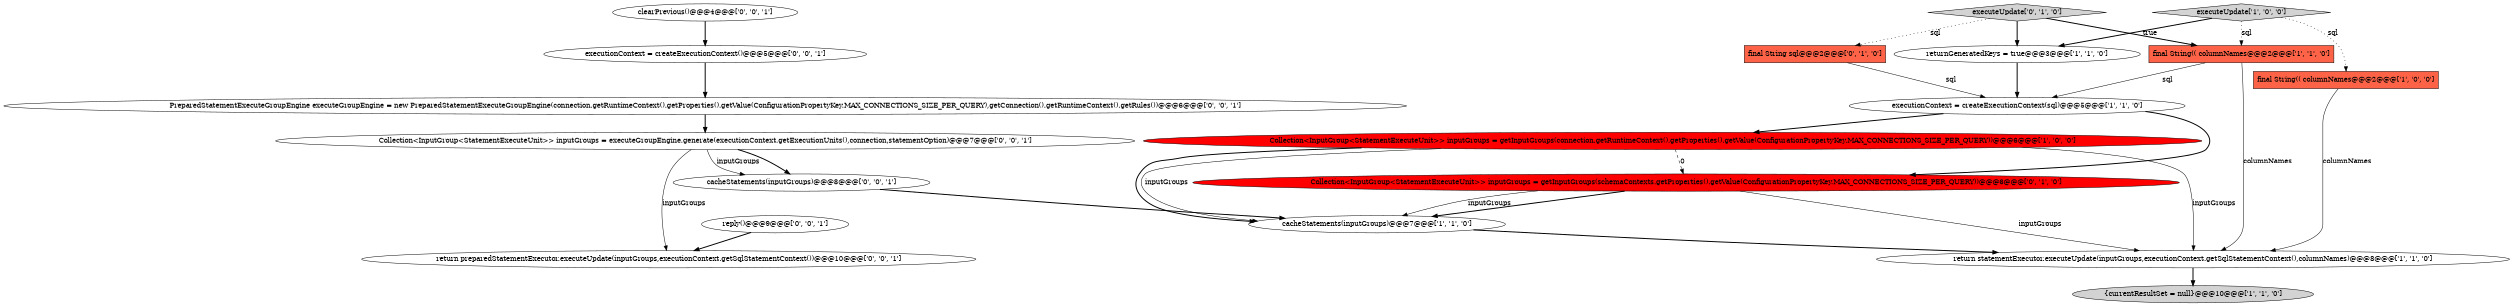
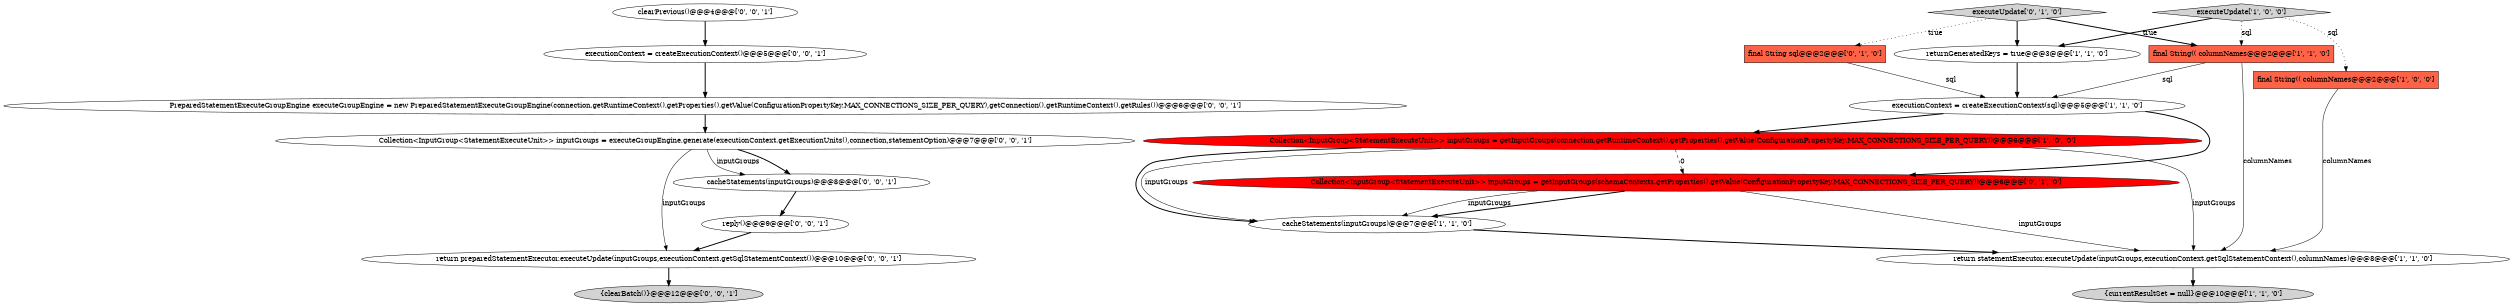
edge "executeUpdate['0', '1', '0']" -> "final String sql@@@2@@@['0', '1', '0']": label "sql" -> "true"
edge "cacheStatements(inputGroups)@@@8@@@['0', '0', '1']" -> "cacheStatements(inputGroups)@@@7@@@['1', '1', '0']": now "cacheStatements(inputGroups)@@@8@@@['0', '0', '1']" -> "reply()@@@9@@@['0', '0', '1']"
node "{clearBatch()}@@@12@@@['0', '0', '1']": added
